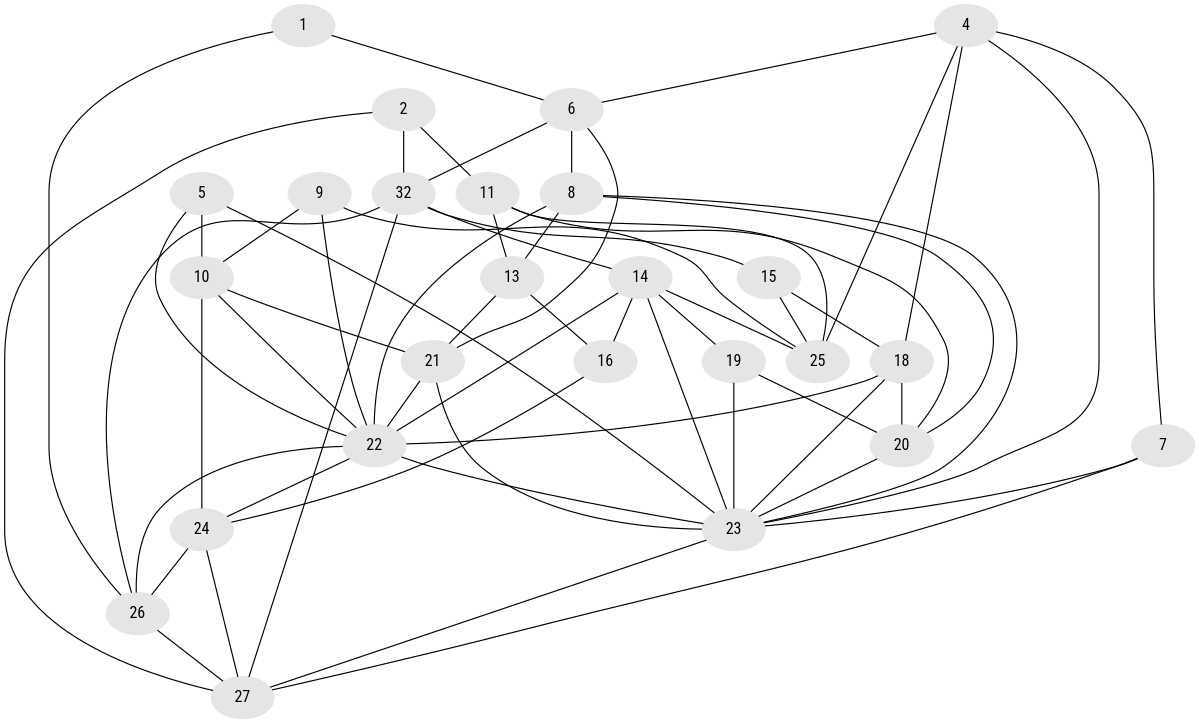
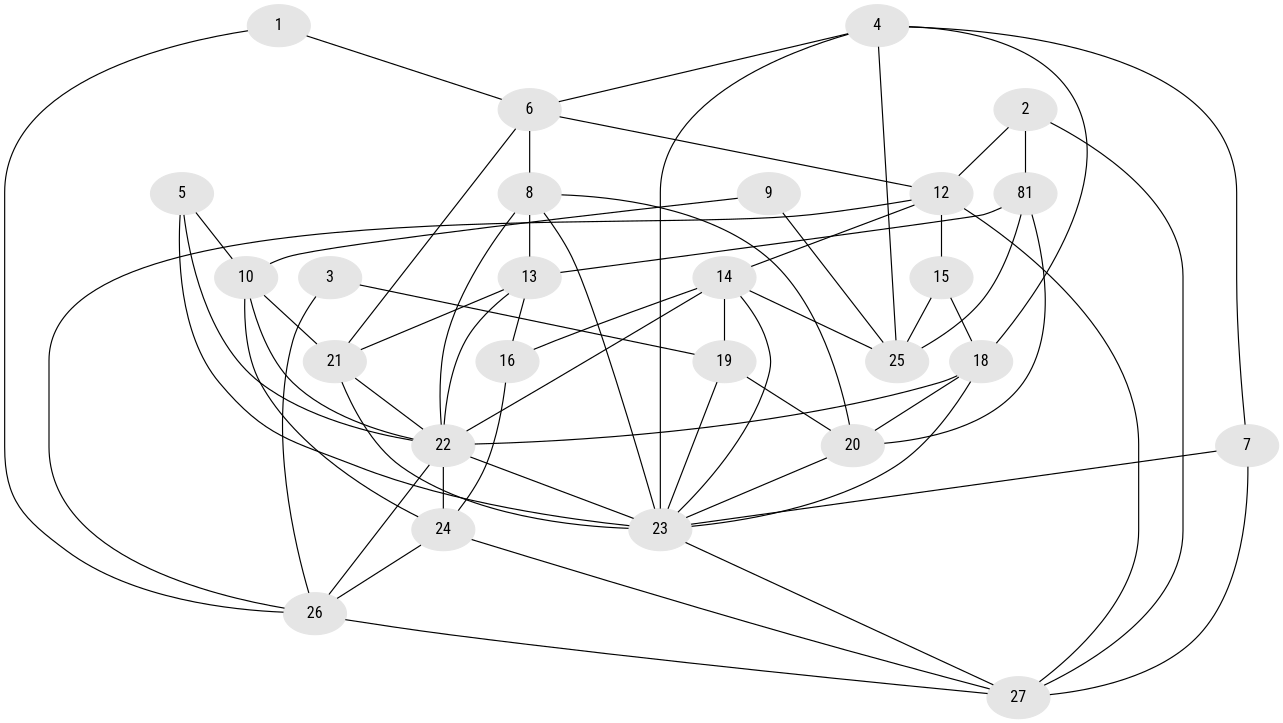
node "32": label "32" -> "12"
node "11": label "11" -> "81"
node "3": added
edge "9" -- "22": now "13" -- "22"
